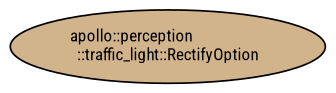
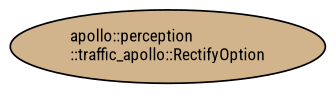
node "apollo::perception ::traffic_light::RectifyOption": label "apollo::perception ::traffic_light::RectifyOption" -> "apollo::perception ::traffic_apollo::RectifyOption"
